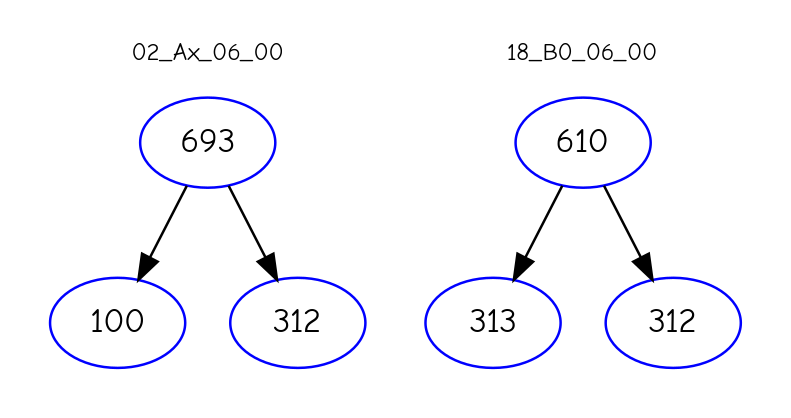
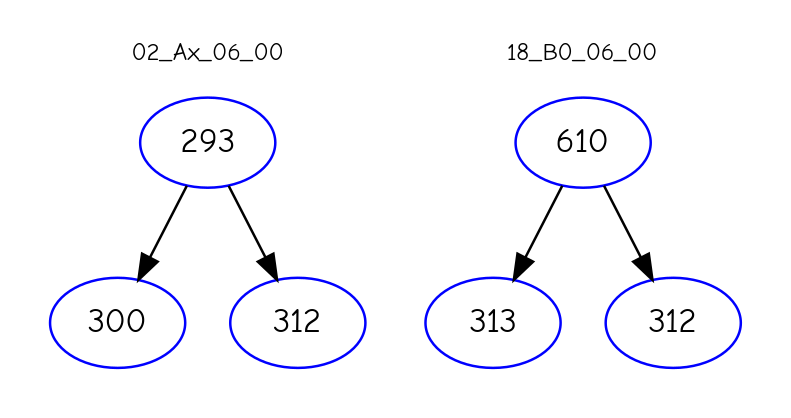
node "693": label "693" -> "293"
node "100": label "100" -> "300"
